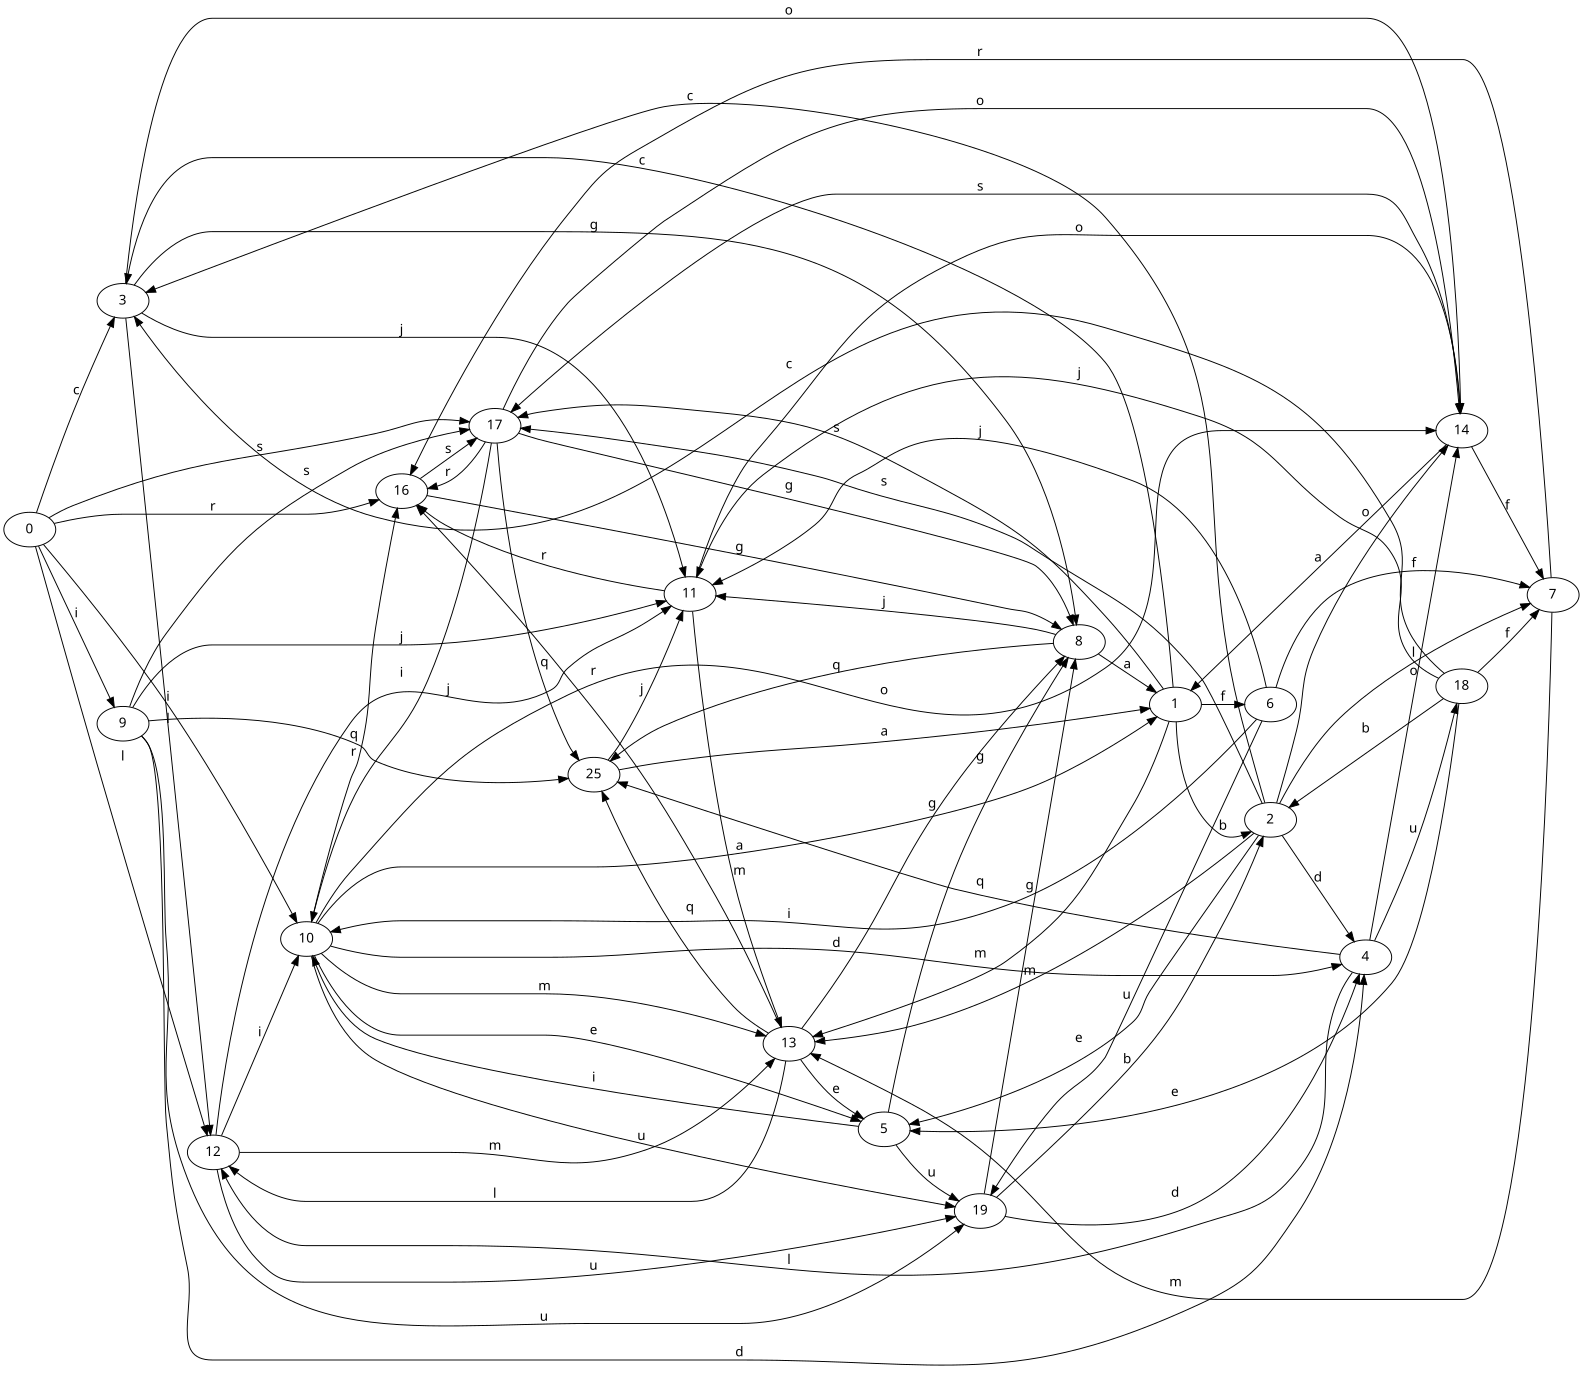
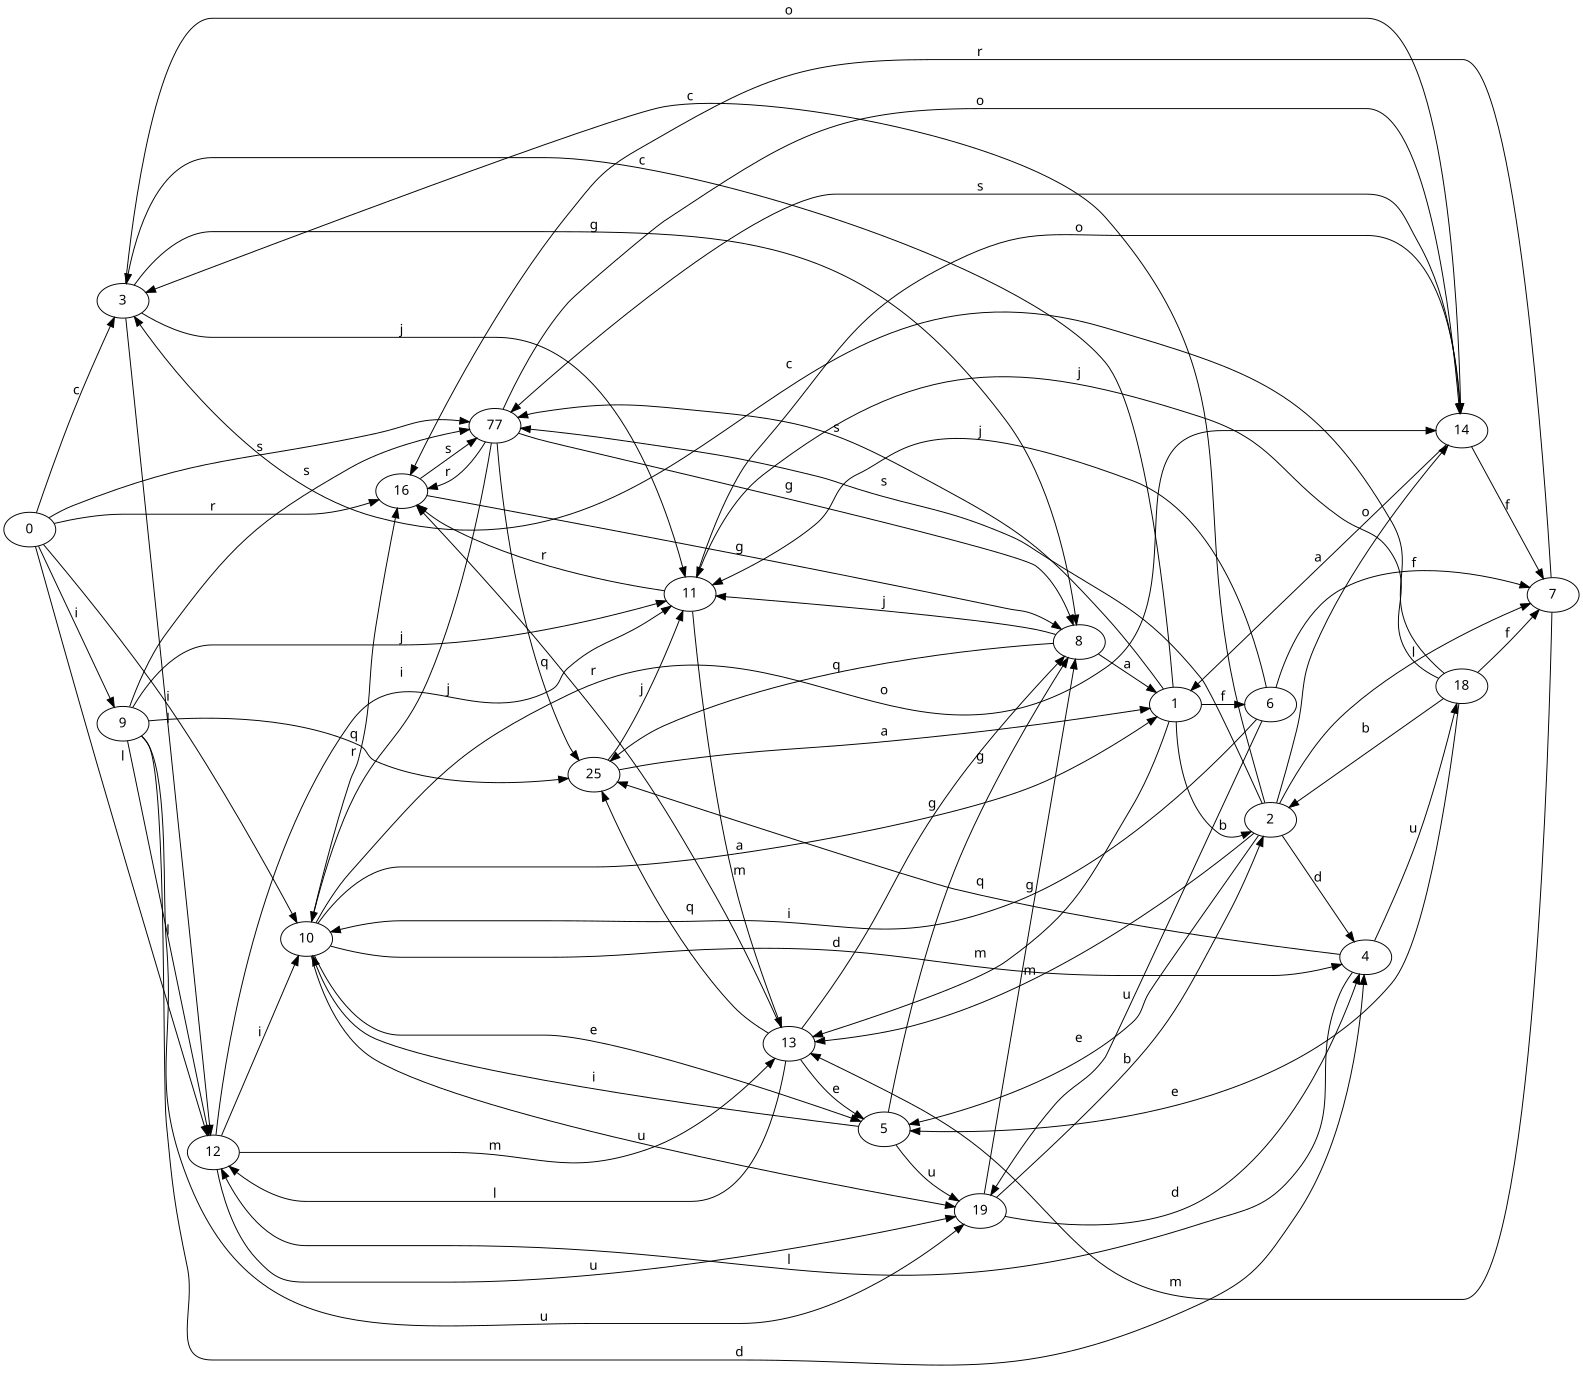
node "17": label "17" -> "77"
edge "4" -> "14": removed, label "o"
edge "9" -> "12": added, label "l"
edge "10" -> "13": removed, label "m"
